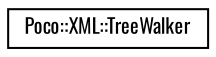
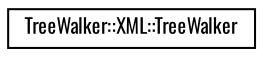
node "Poco::XML::TreeWalker": label "Poco::XML::TreeWalker" -> "TreeWalker::XML::TreeWalker"
